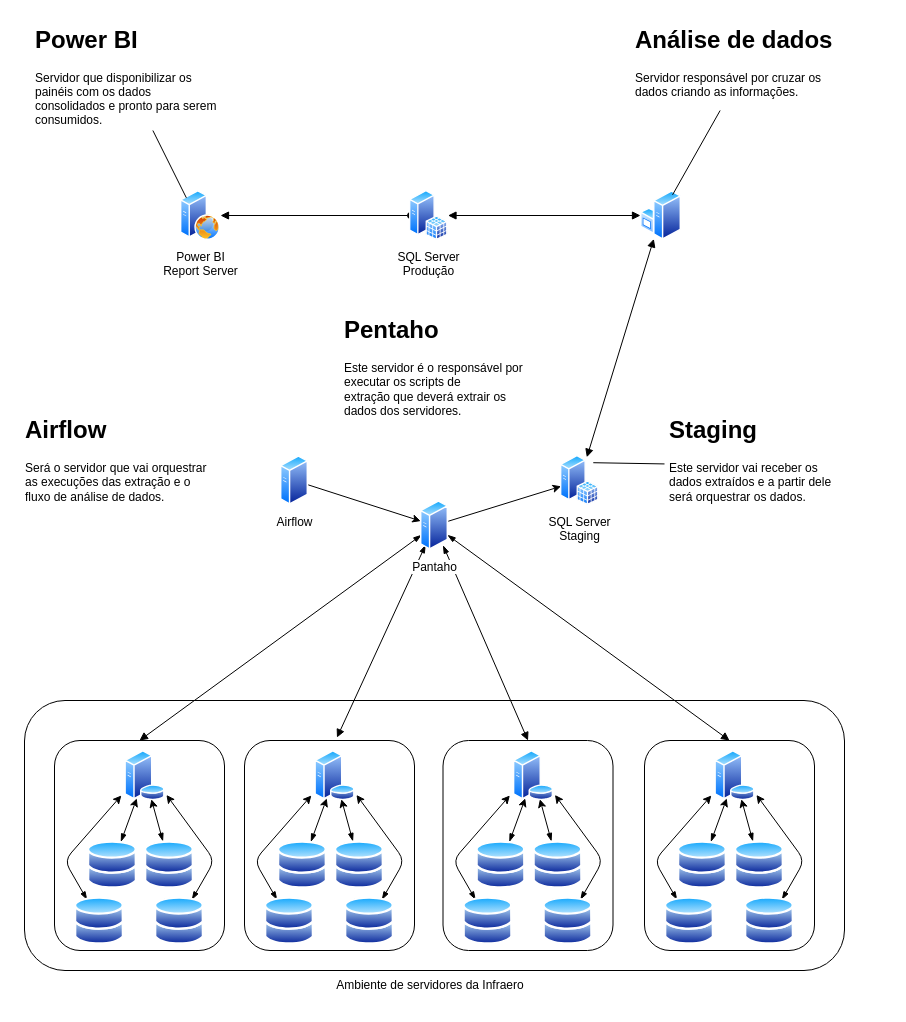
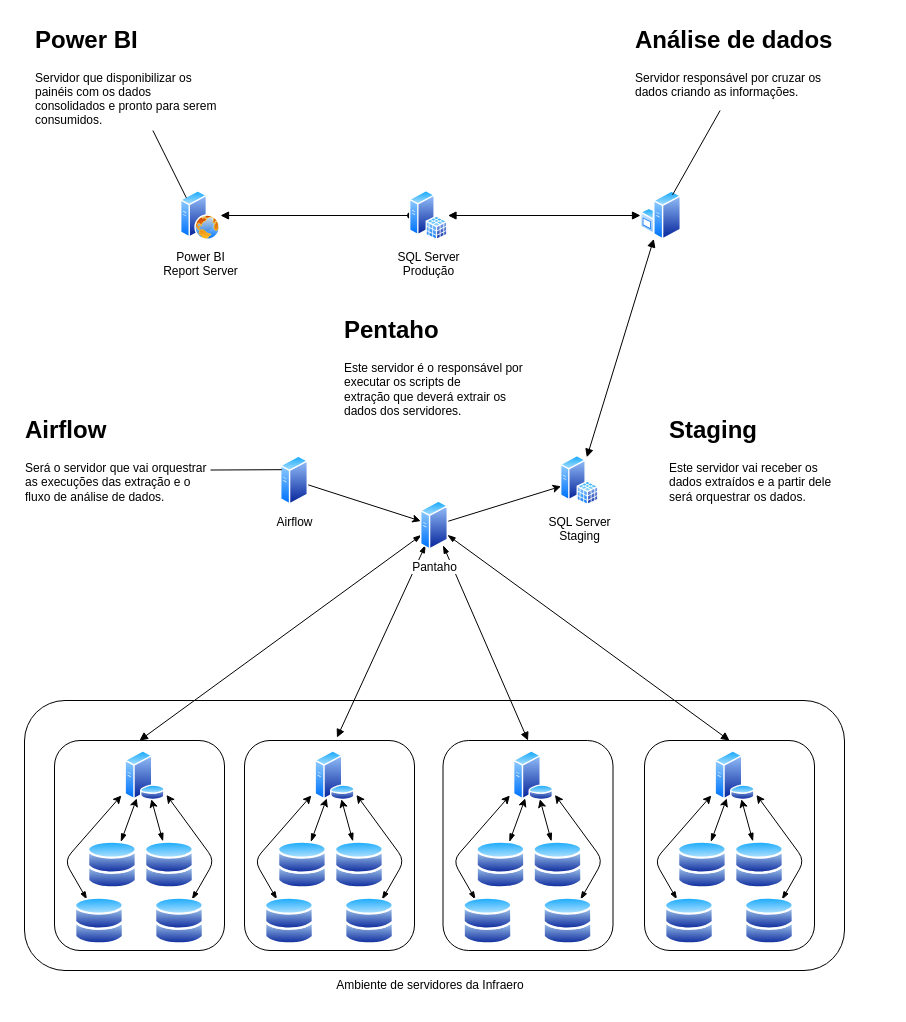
edge "StagingEste servidor vai receber os dados extraídos e a partir dele será orquestrar os dados." -- "SQL Server Staging": removed
edge "AirflowSerá o servidor que vai orquestrar as execuções das extração e o fluxo de análise de dados." -- "Airflow": added
